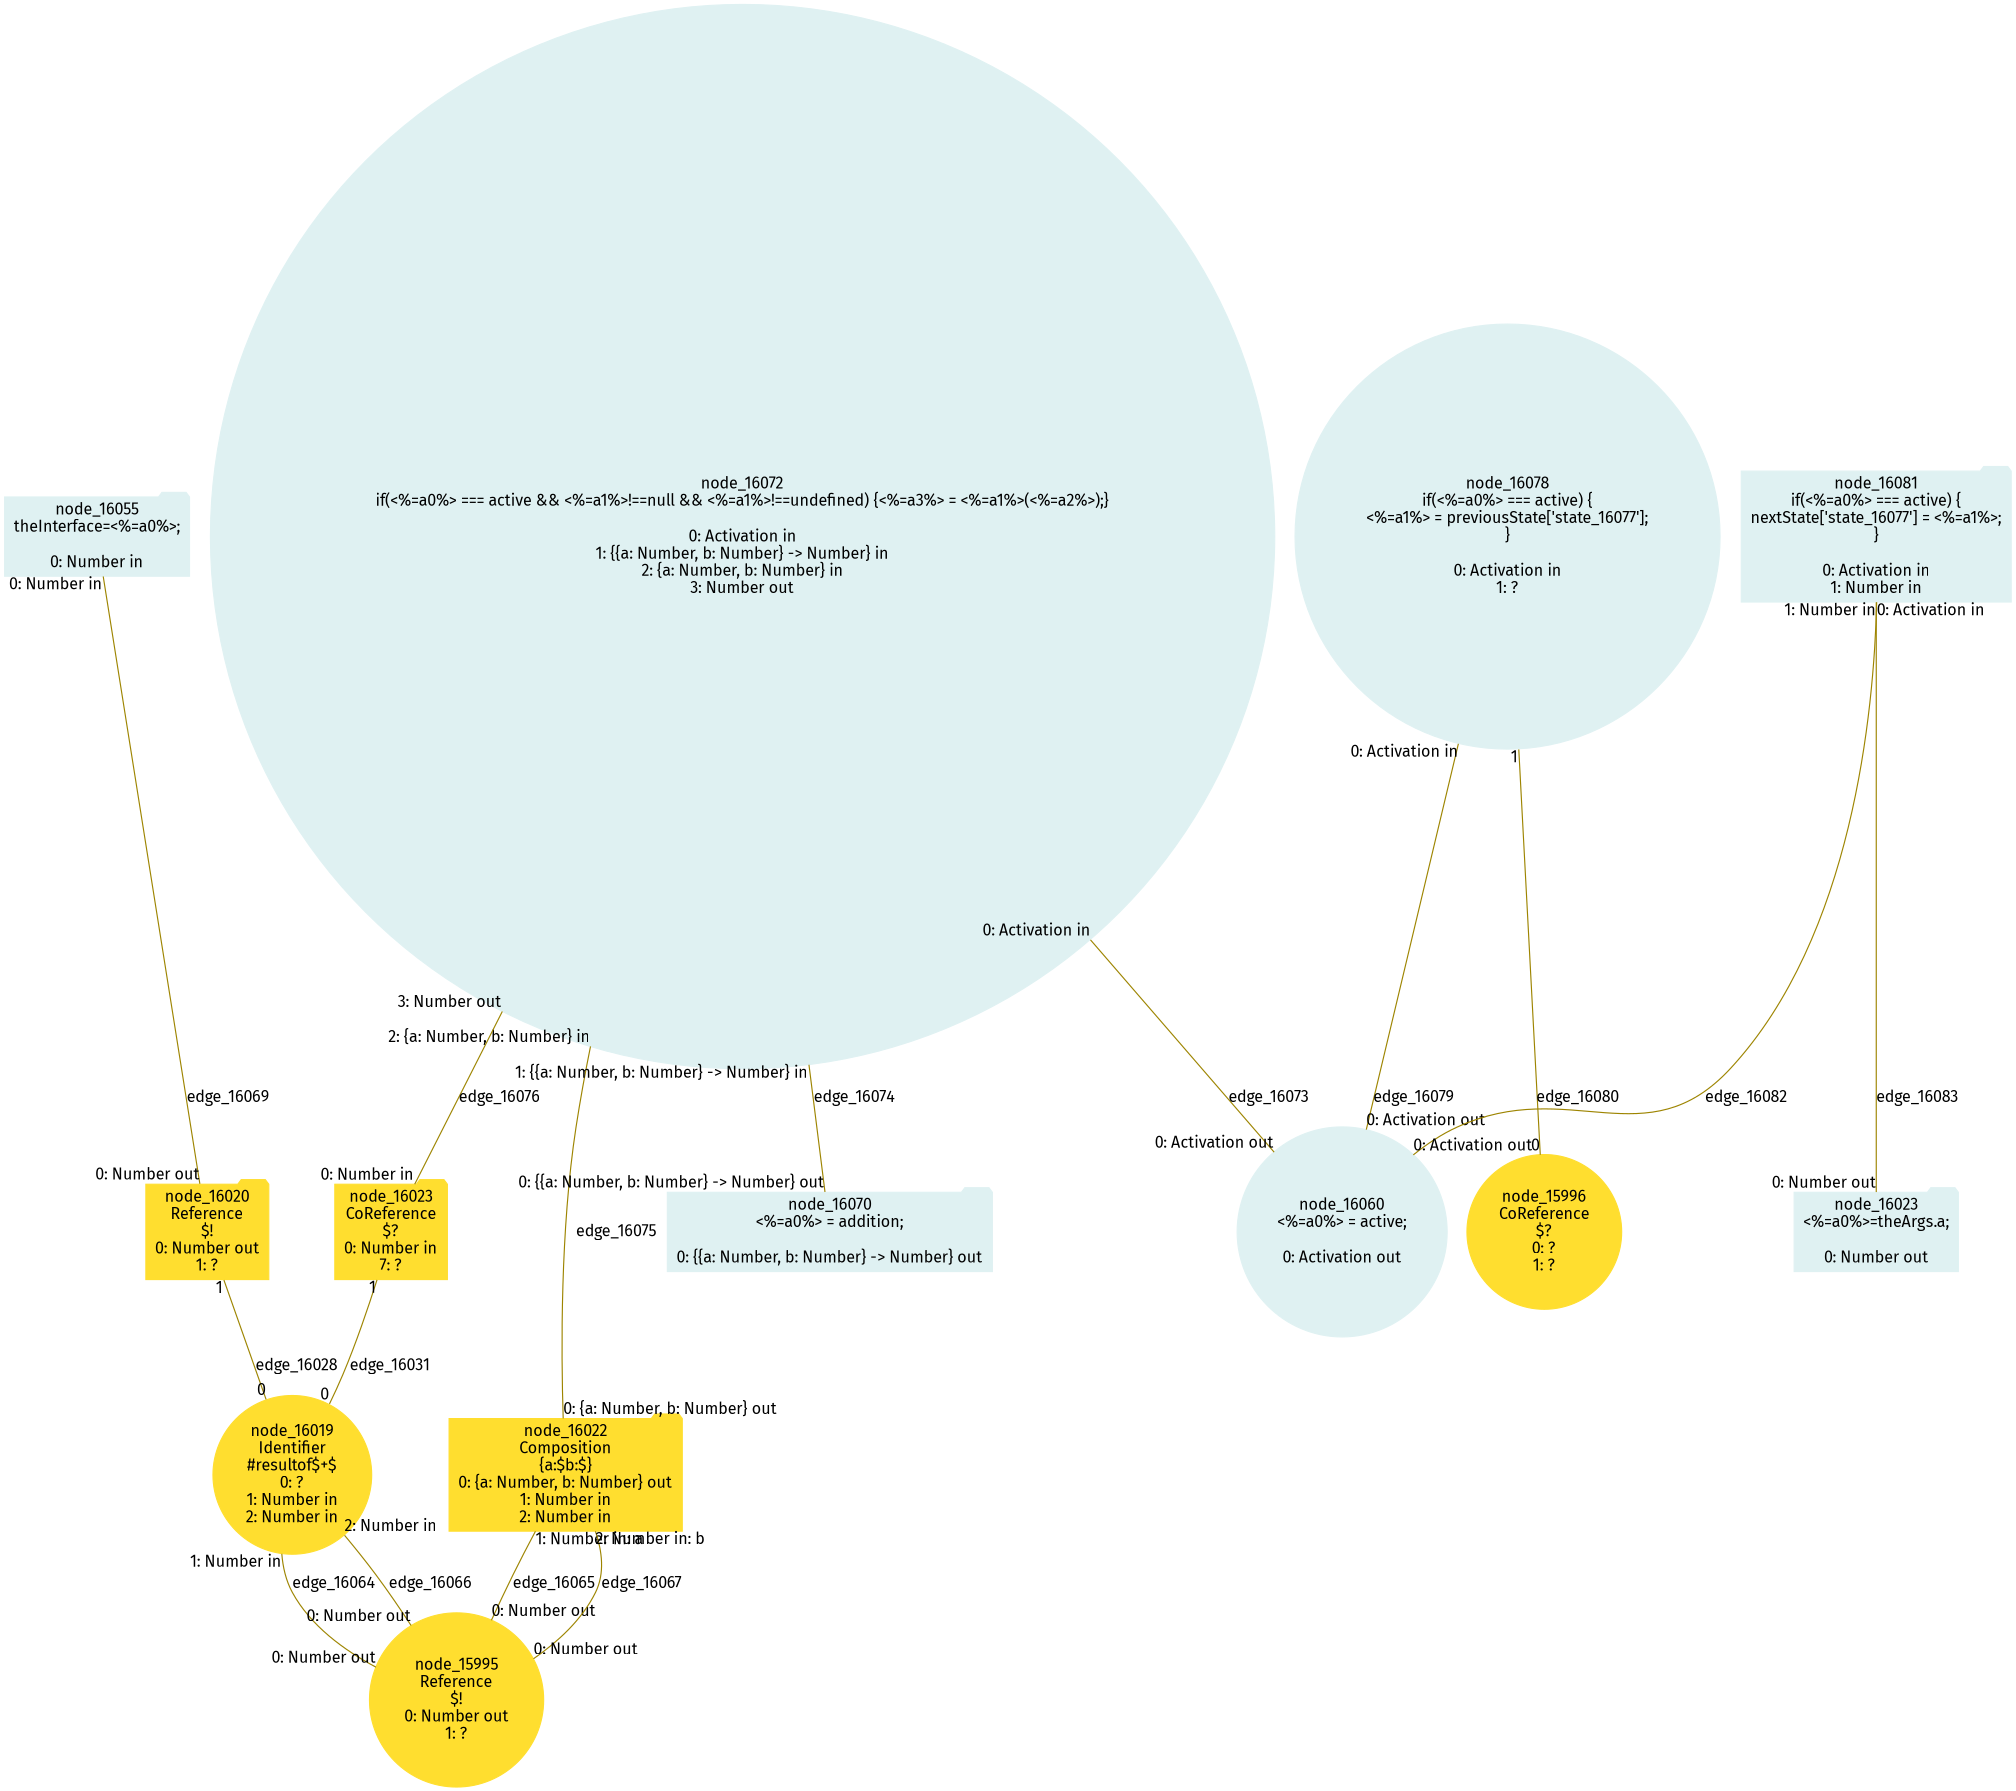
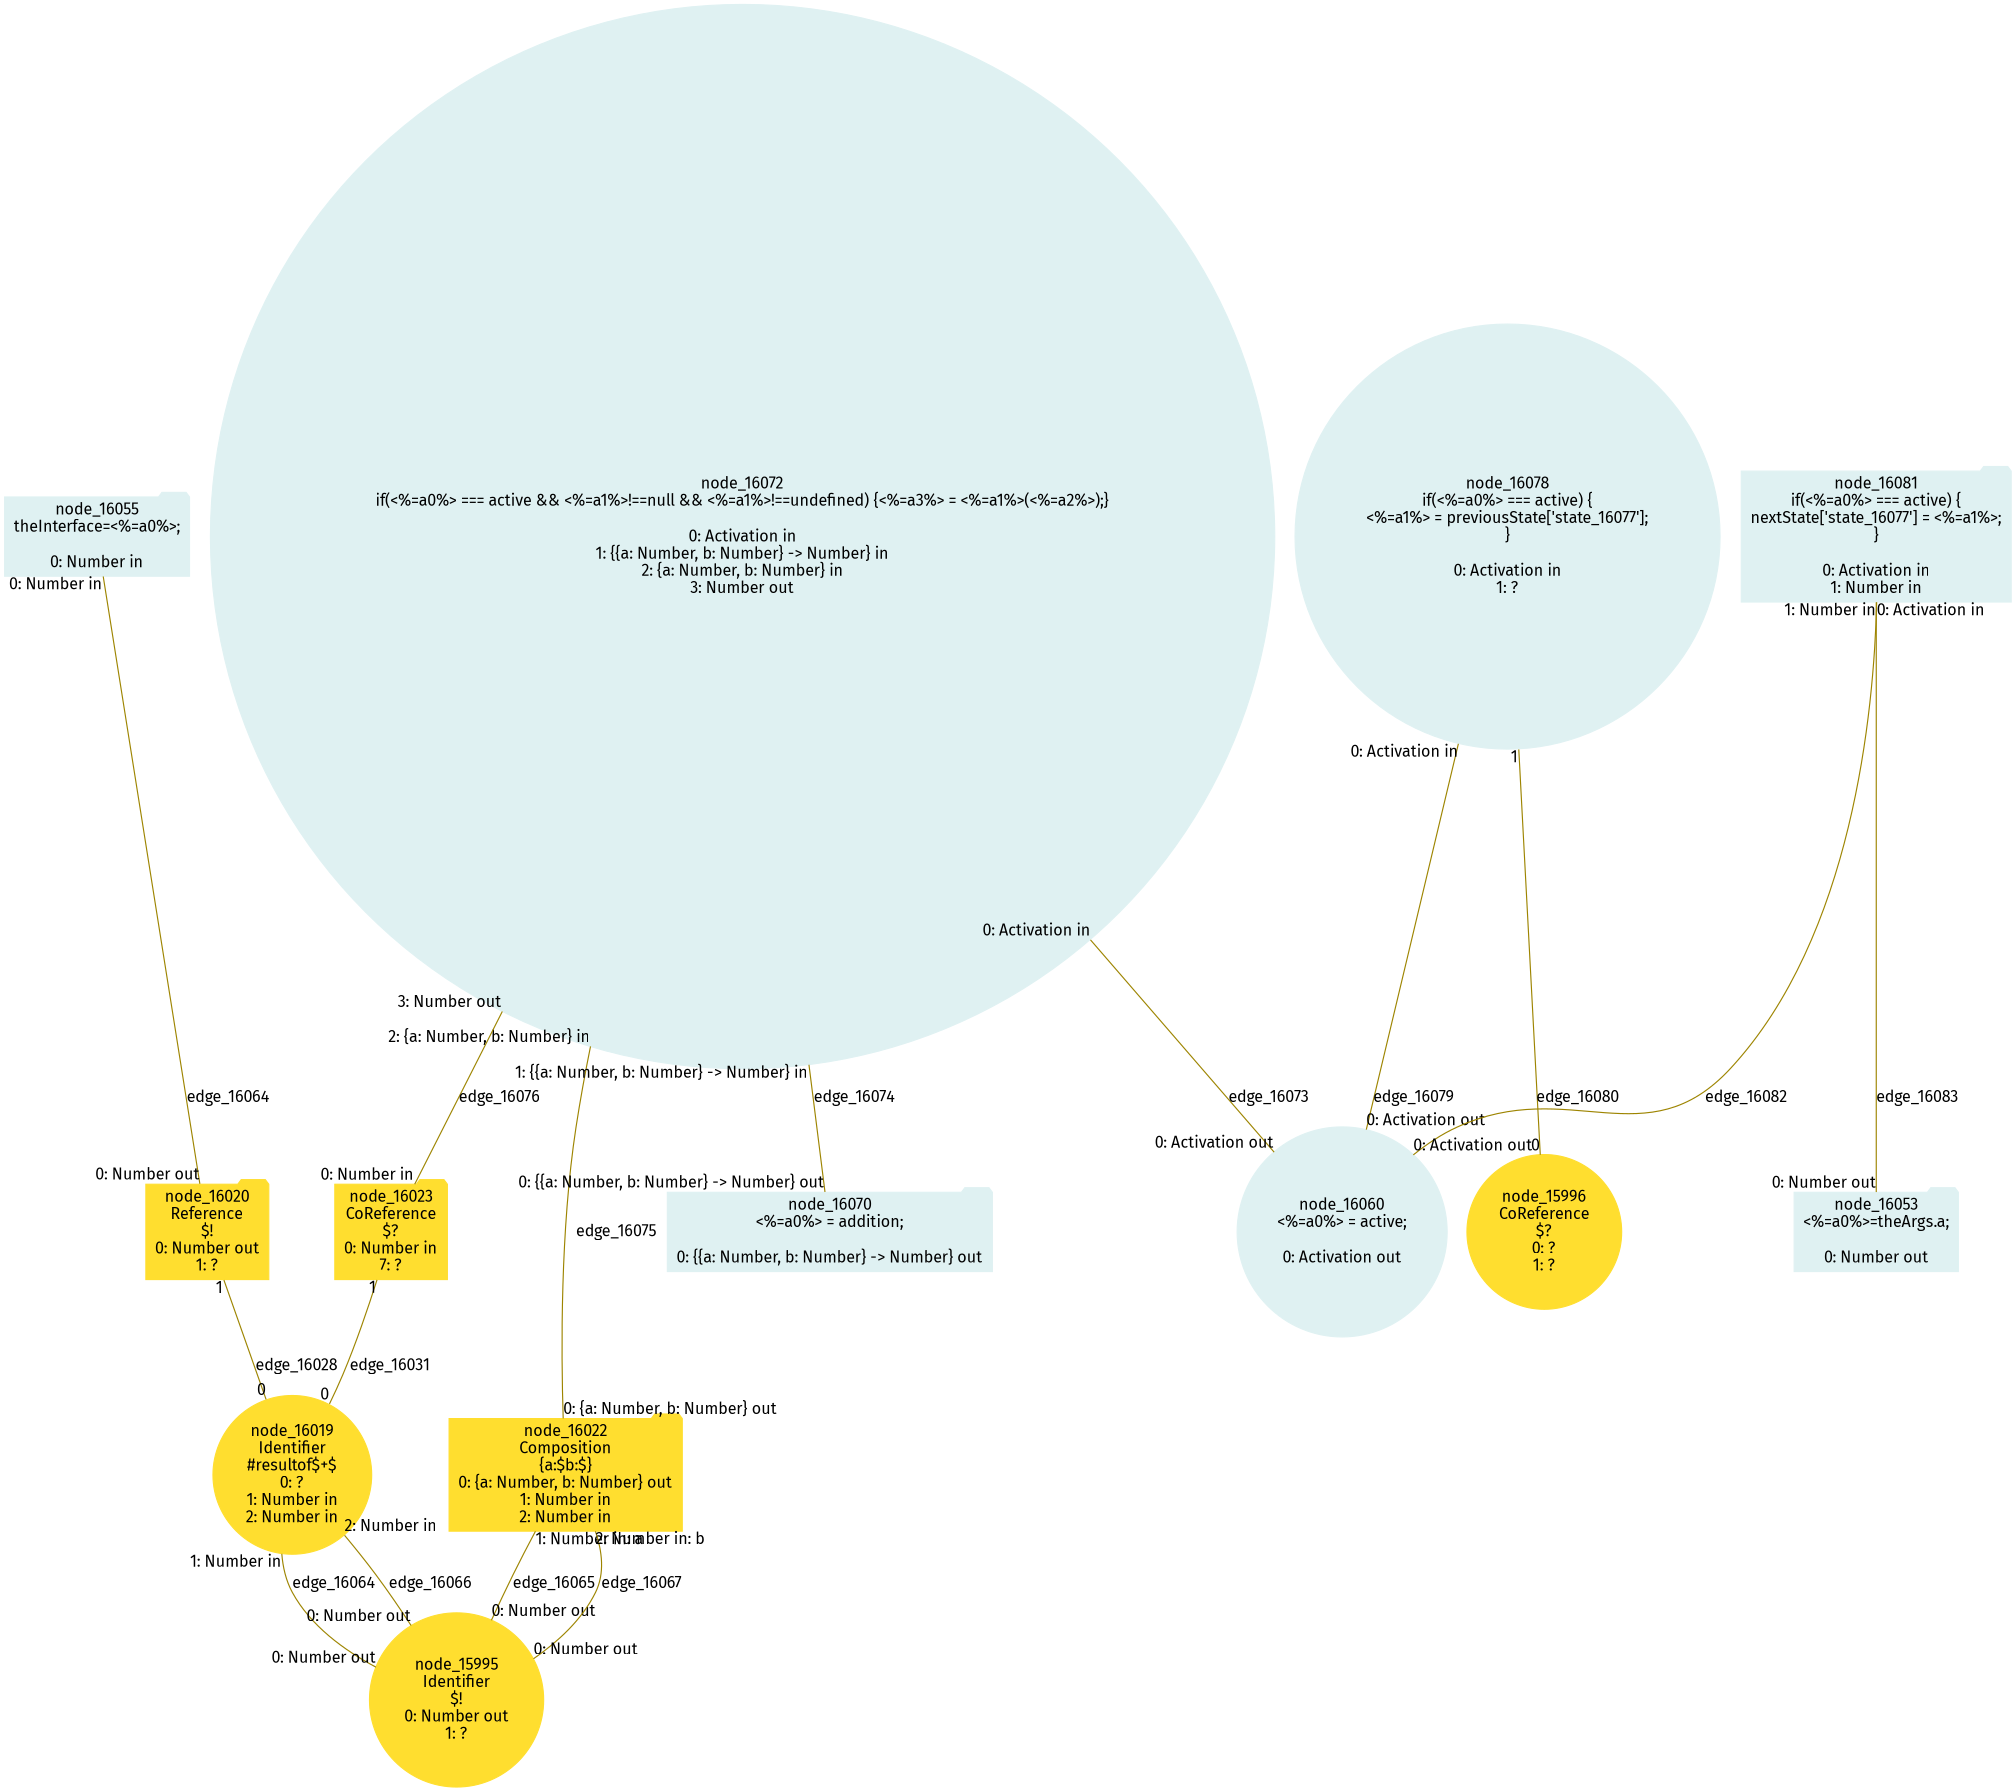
edge "node_16055 theInterface=<%=a0%>; 0: Number in" -- "node_16020 Reference $! 0: Number out 1: ?": label "edge_16069" -> "edge_16064"
node "node_16023 <%=a0%>=theArgs.a; 0: Number out": label "node_16023 <%=a0%>=theArgs.a; 0: Number out" -> "node_16053 <%=a0%>=theArgs.a; 0: Number out"
node "node_15995 Reference $! 0: Number out 1: ?": label "node_15995 Reference $! 0: Number out 1: ?" -> "node_15995 Identifier $! 0: Number out 1: ?"
